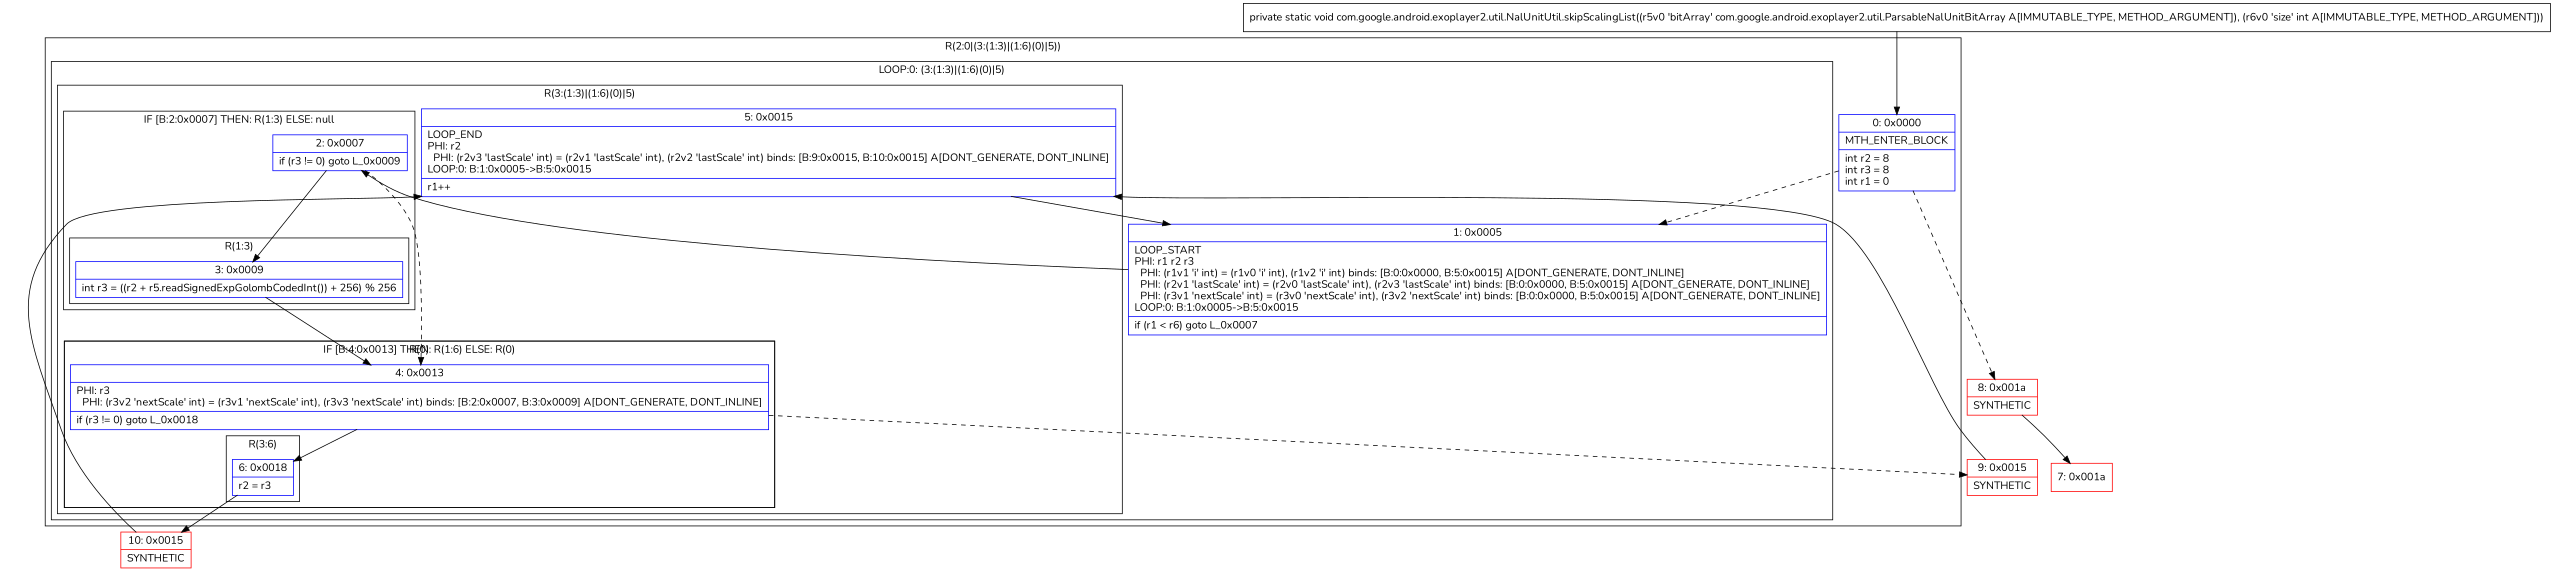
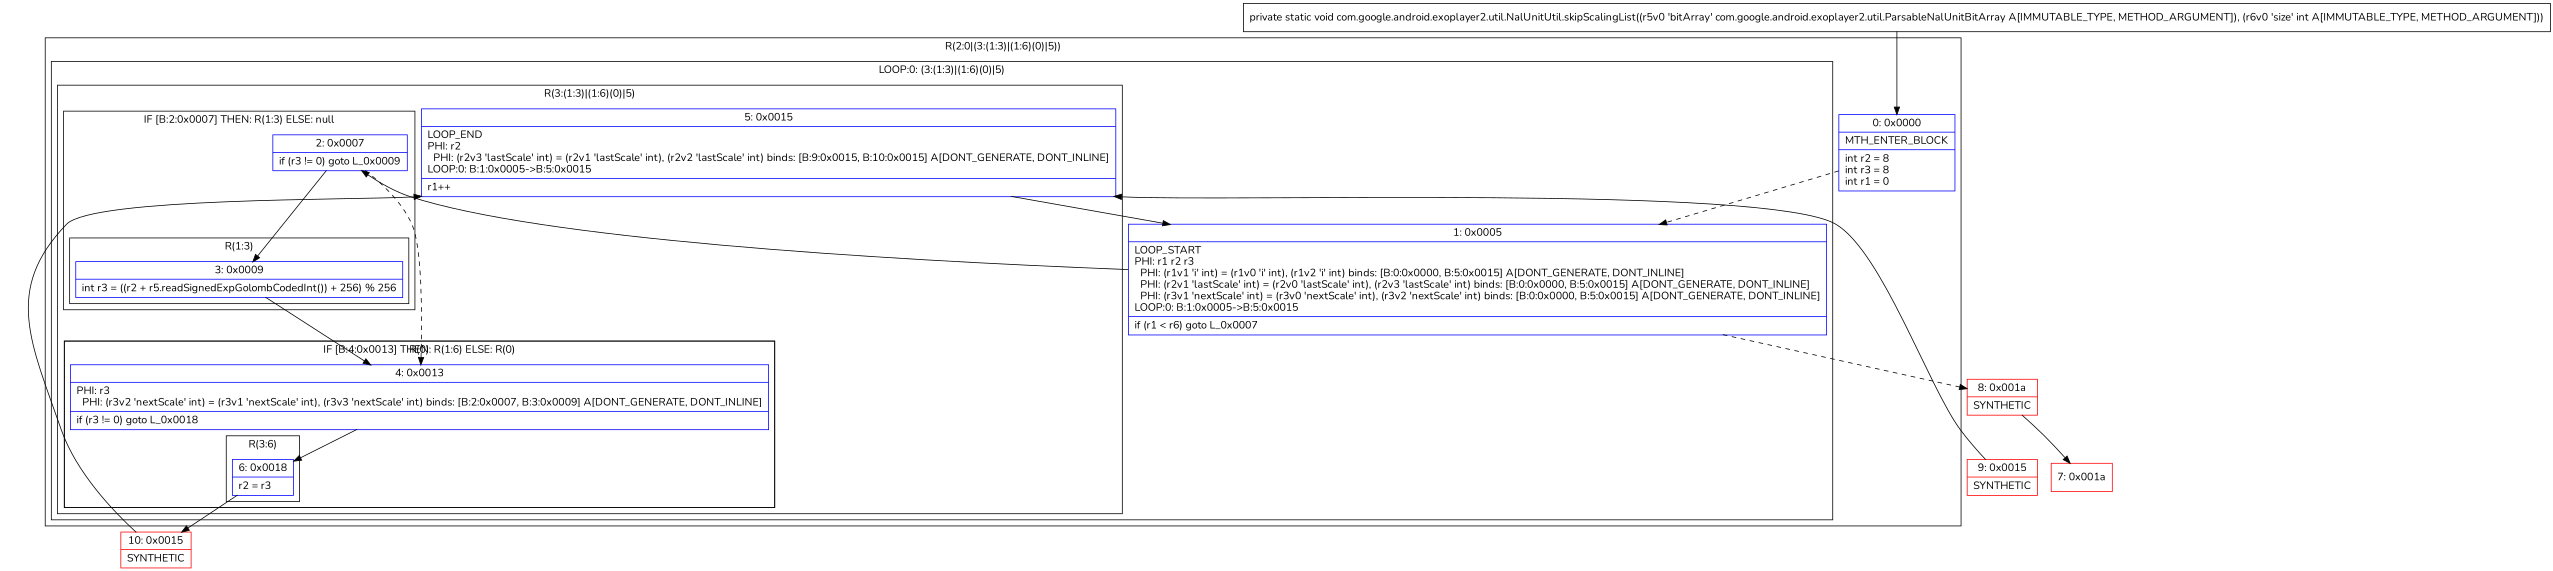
edge "0: 0x0000" -> "8: 0x001a": now "1: 0x0005" -> "8: 0x001a"
edge "4: 0x0013" -> "9: 0x0015": removed
